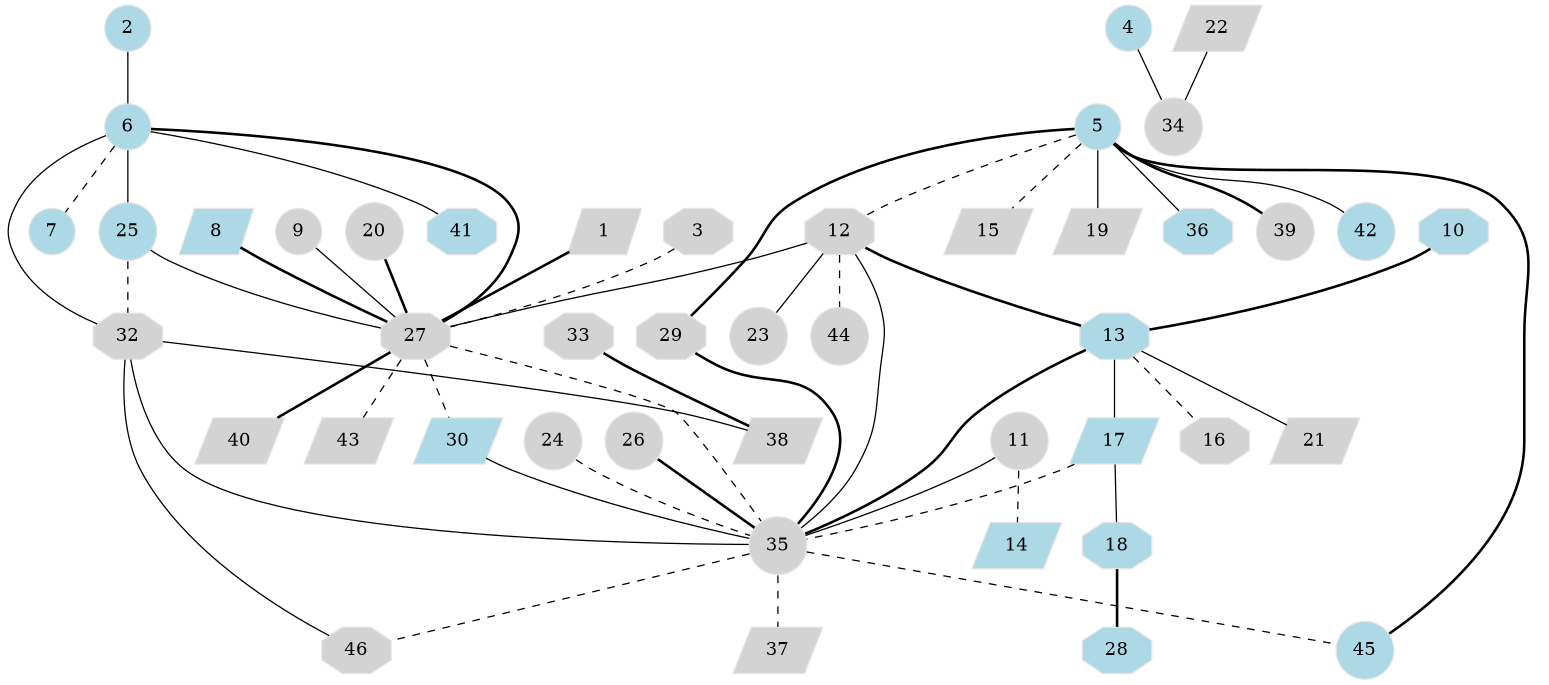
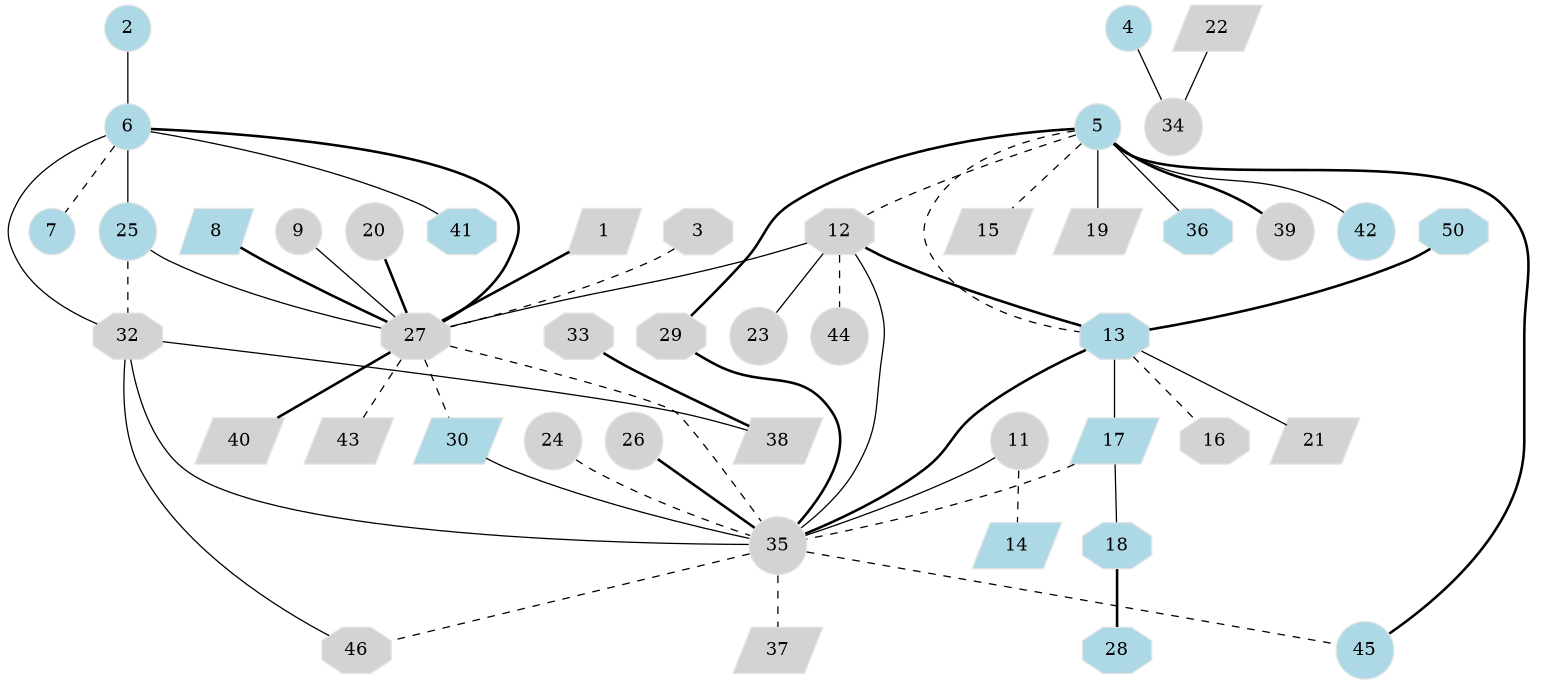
node "10": label "10" -> "50"
edge "5" -- "13": added
